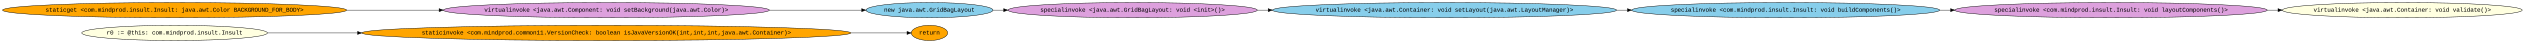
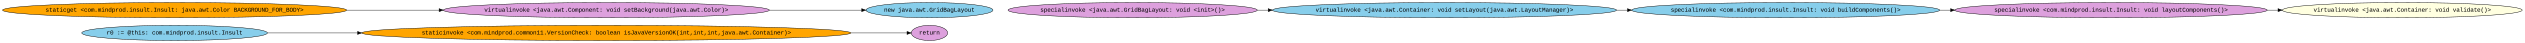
edge "new java.awt.GridBagLayout" -> "specialinvoke <java.awt.GridBagLayout: void <init>()>": removed
node "r0 := @this: com.mindprod.insult.Insult": fillcolor lightyellow -> skyblue
node "return": fillcolor orange -> plum
